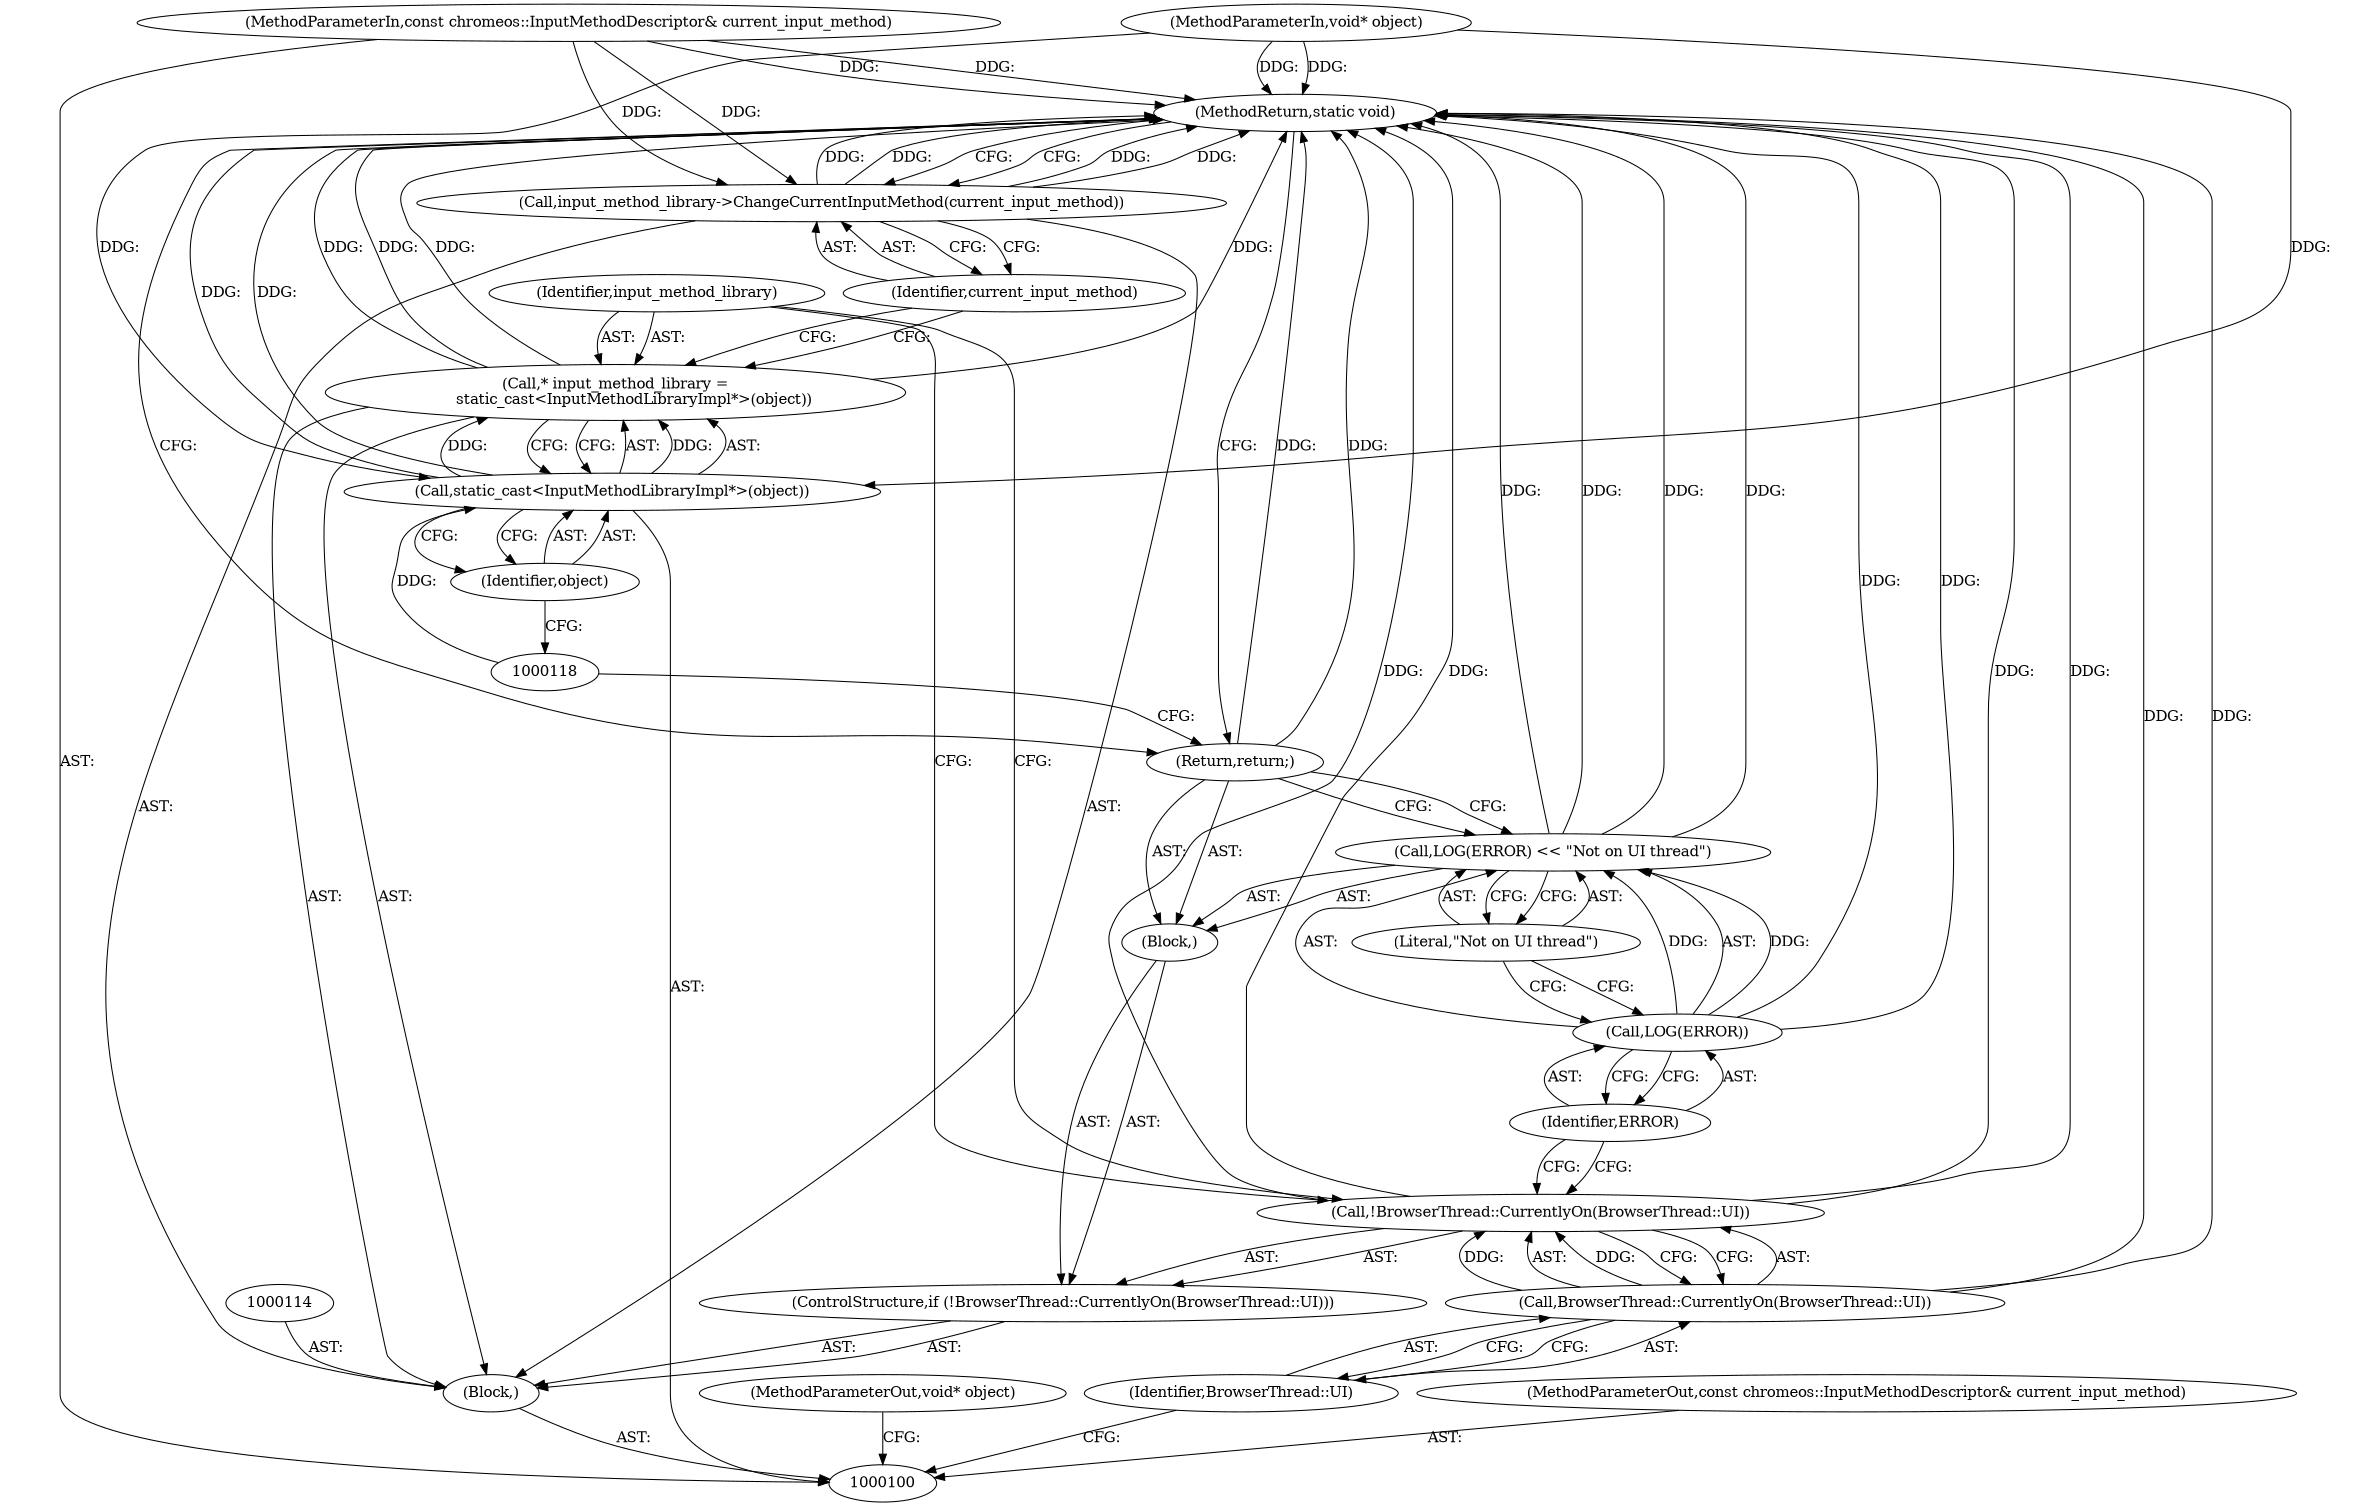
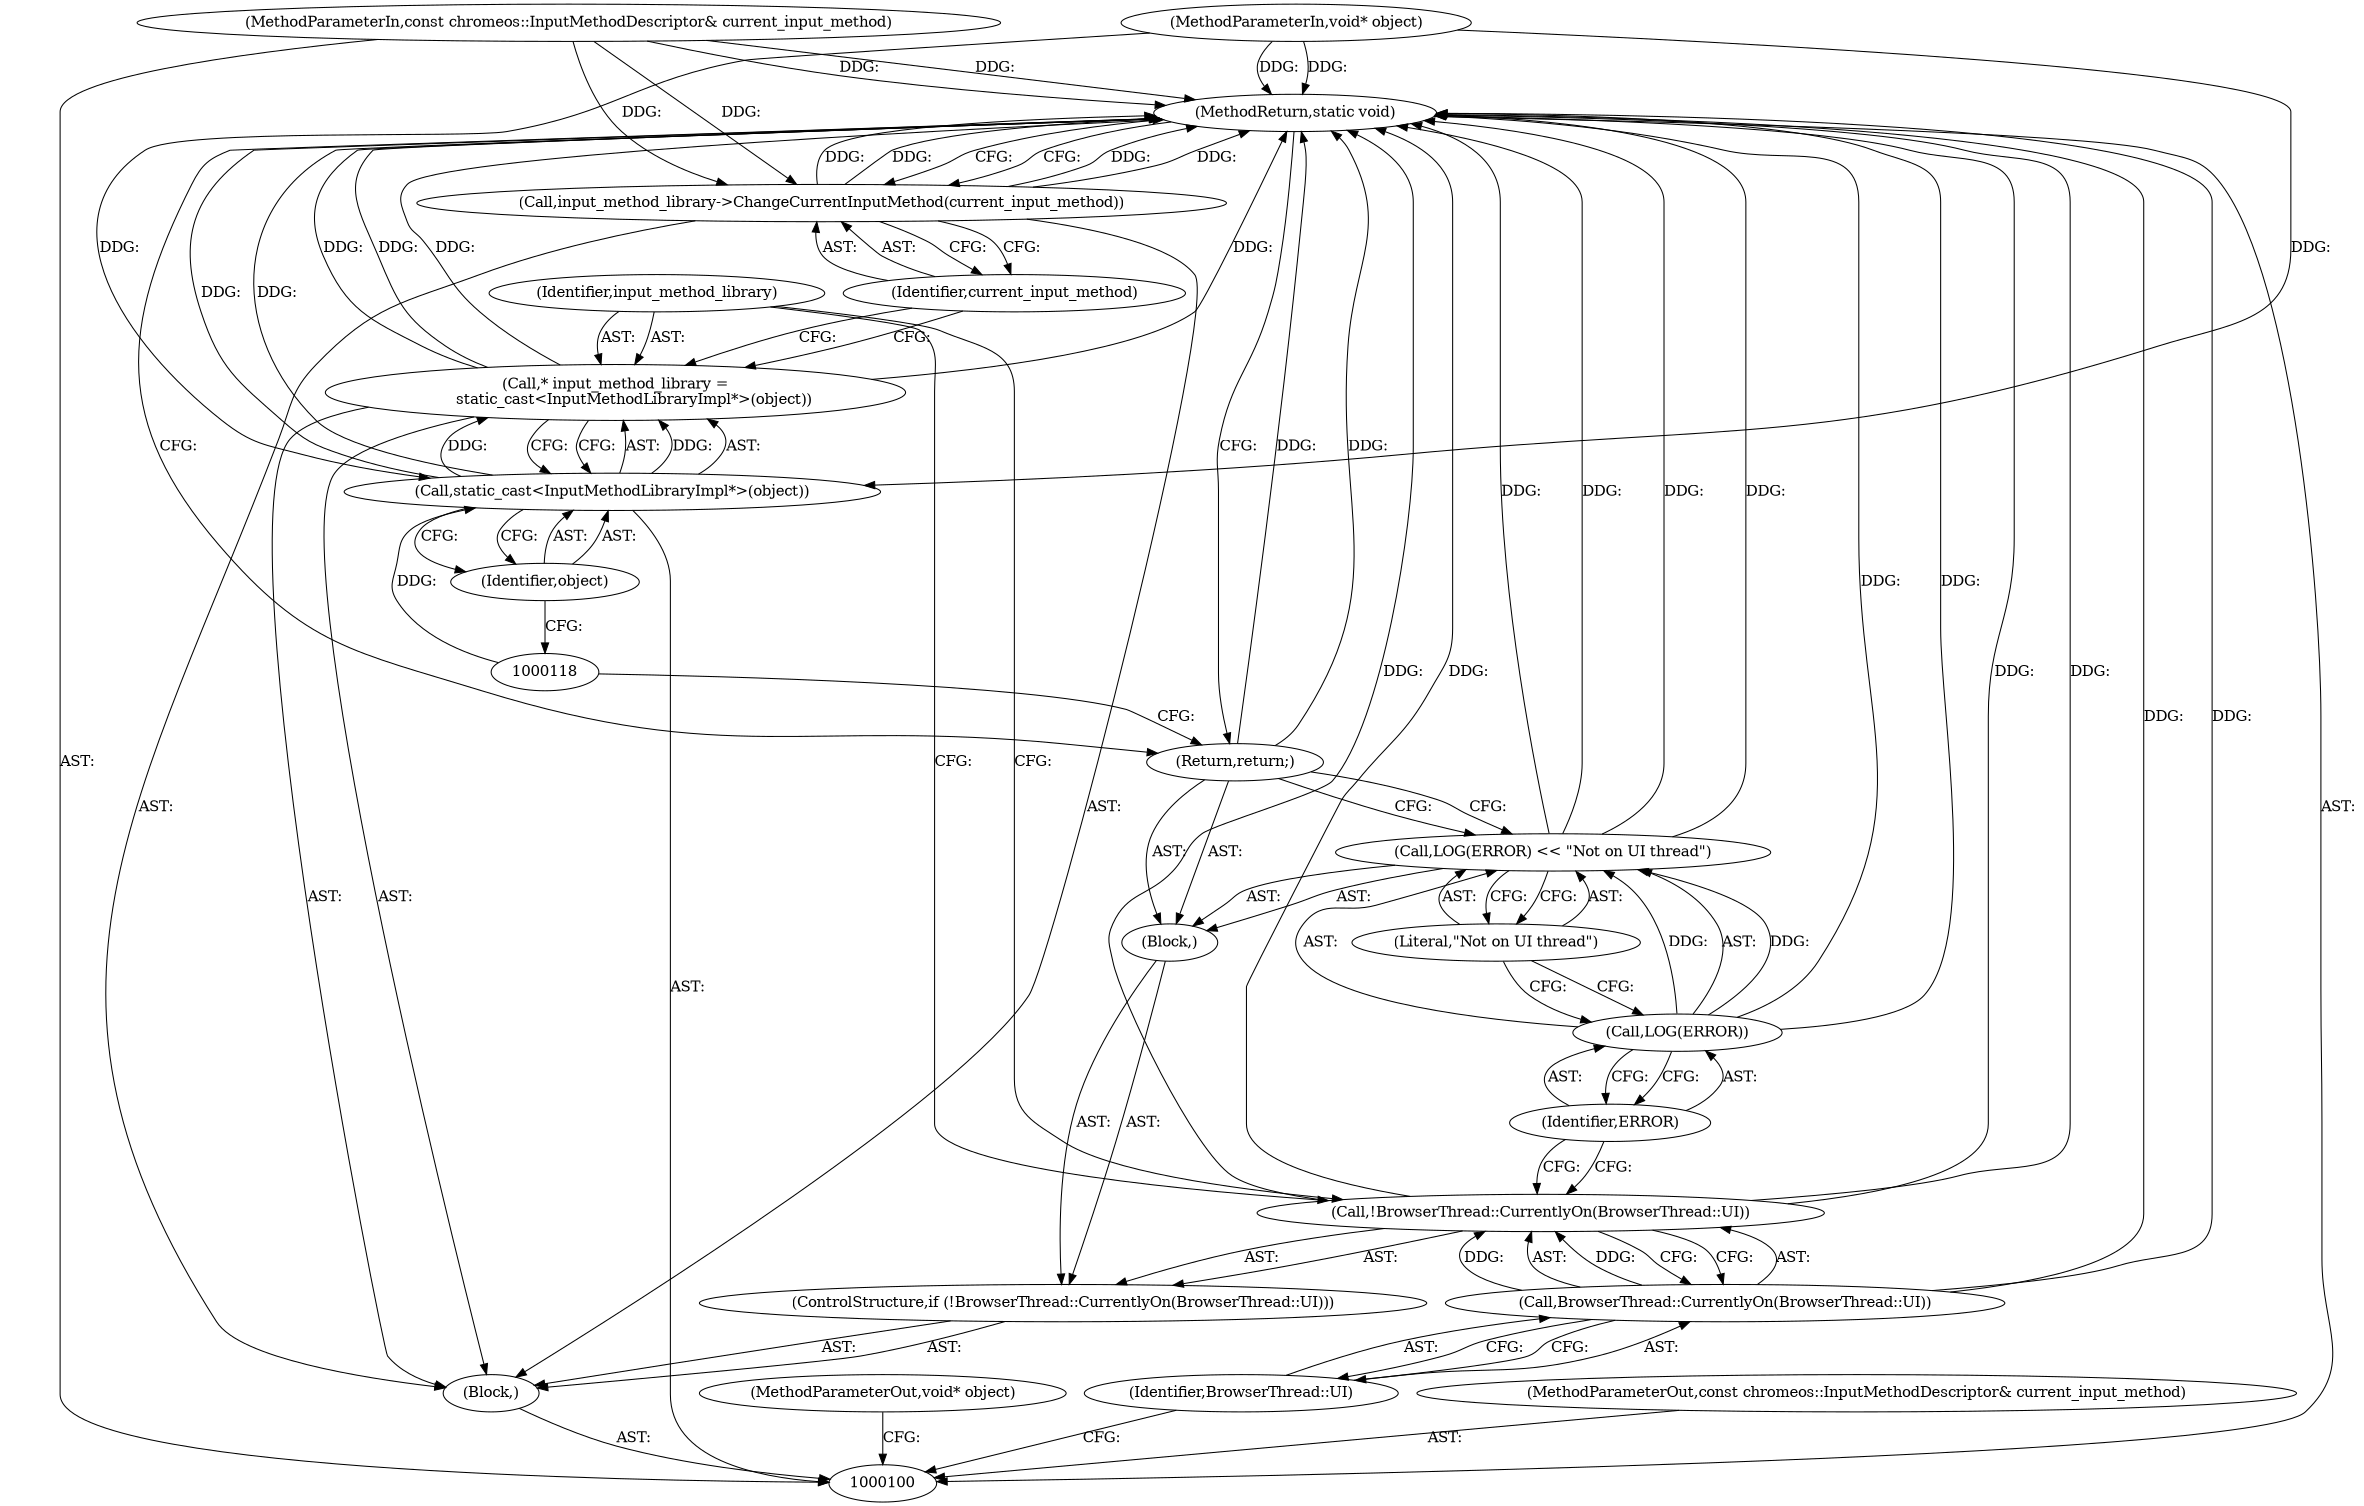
edge "(MethodReturn,static void)" -> "1000100": added, label "AST:"
node "1000114": removed
